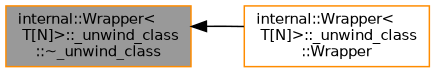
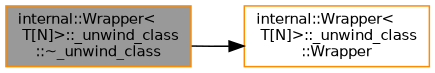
edge "internal::Wrapper< T[N]>::_unwind_class ::Wrapper" -> "internal::Wrapper< T[N]>::_unwind_class ::~_unwind_class": reversed
